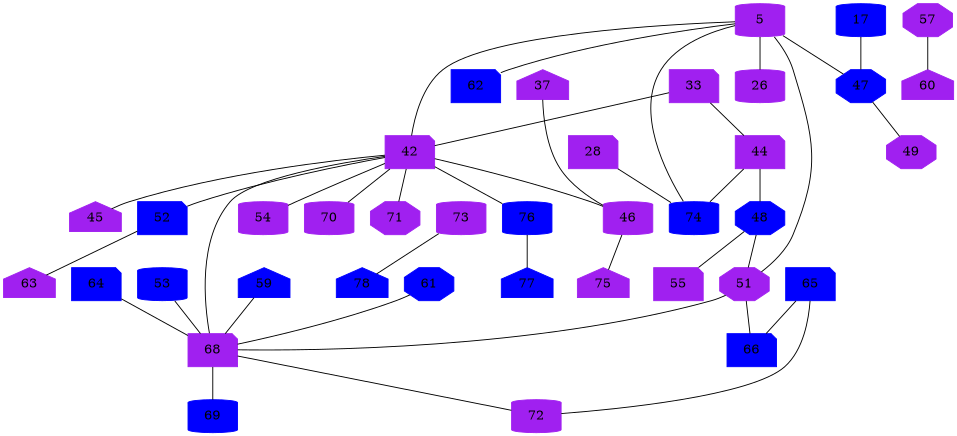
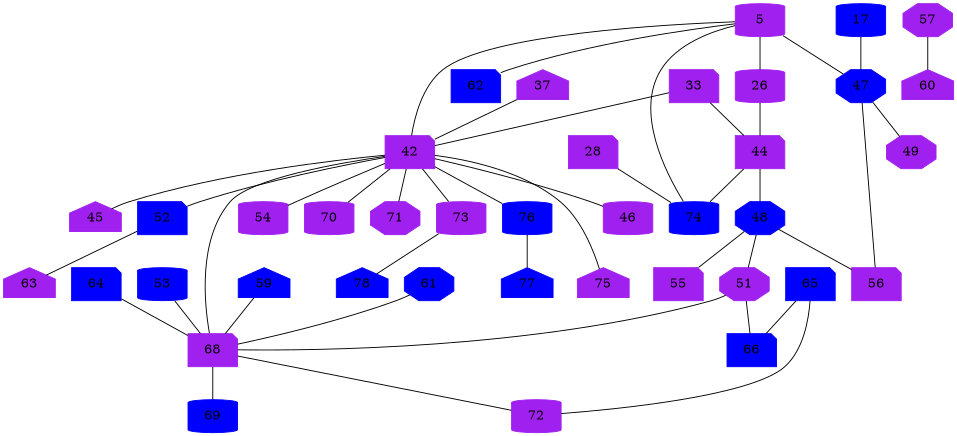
edge "26" -- "44": added
edge "5" -- "51": removed
edge "37" -- "46": now "37" -- "42"
edge "42" -- "73": added
edge "46" -- "75": now "42" -- "75"
node "56": added
